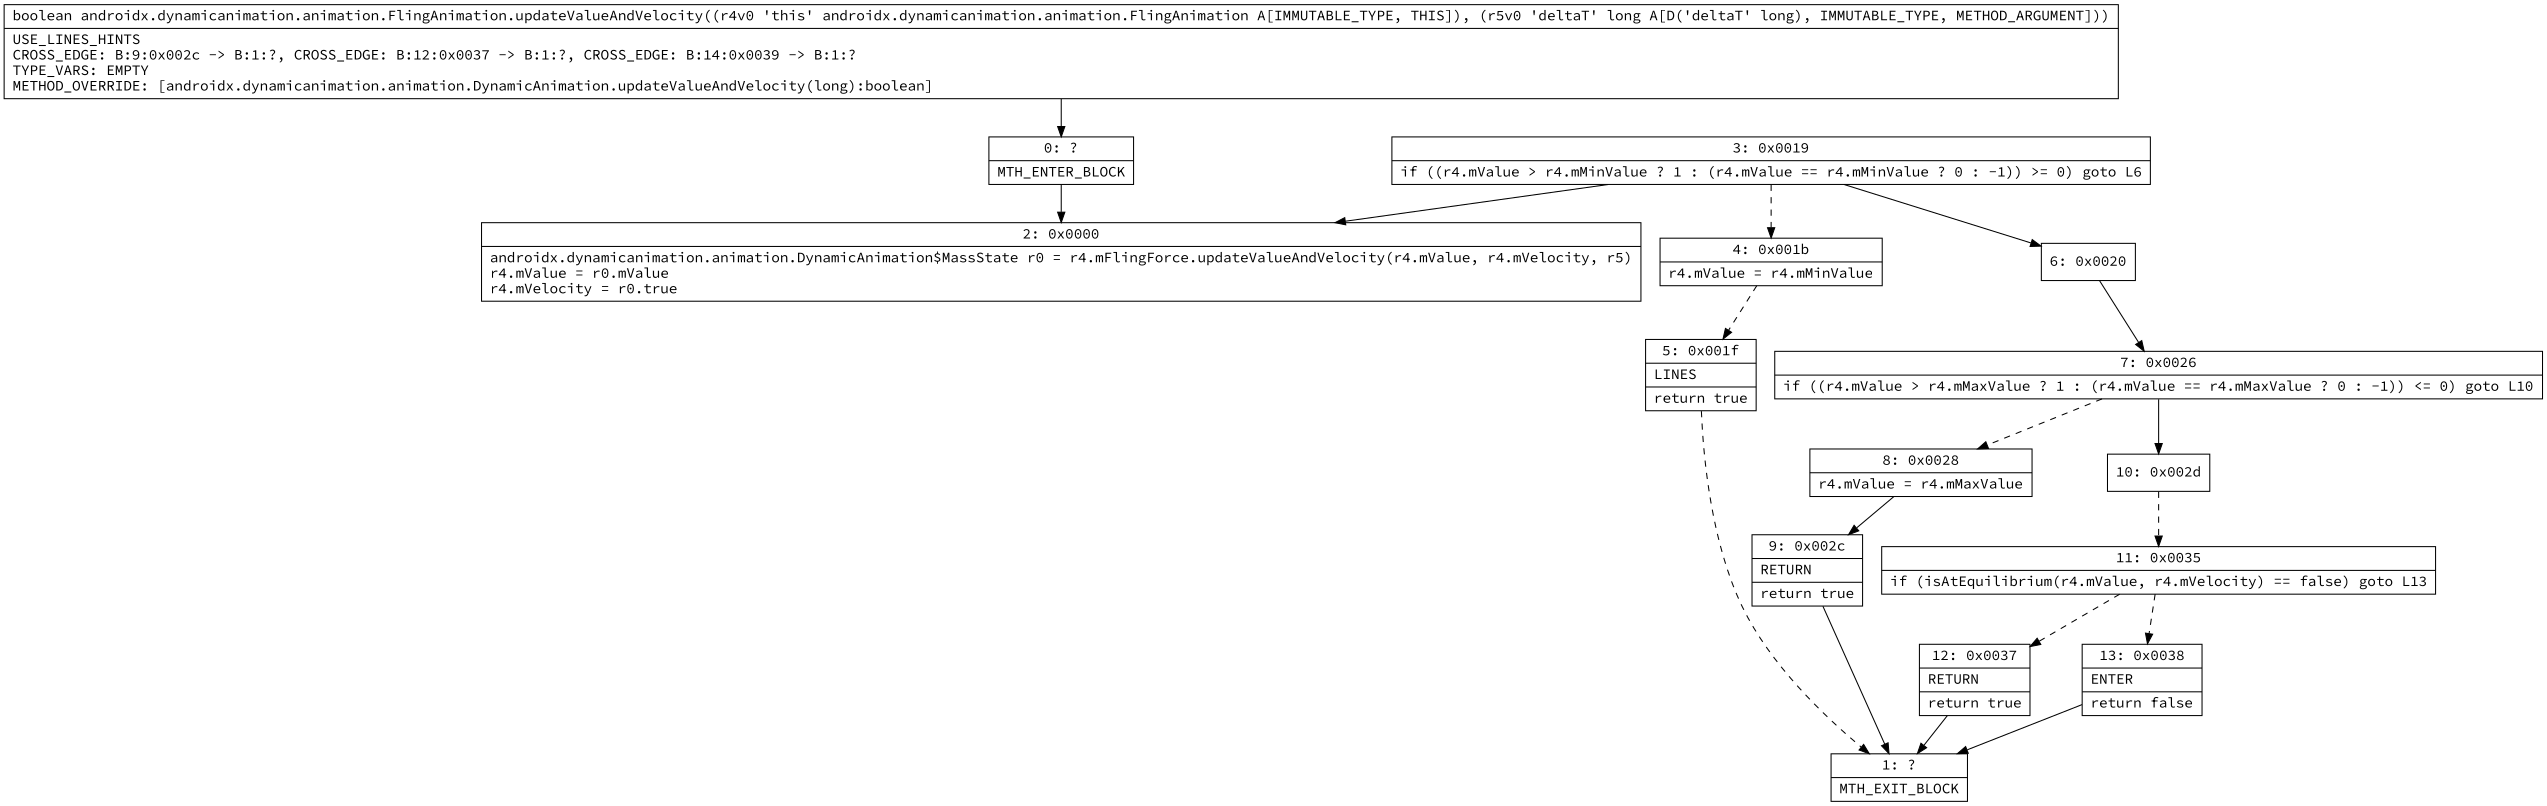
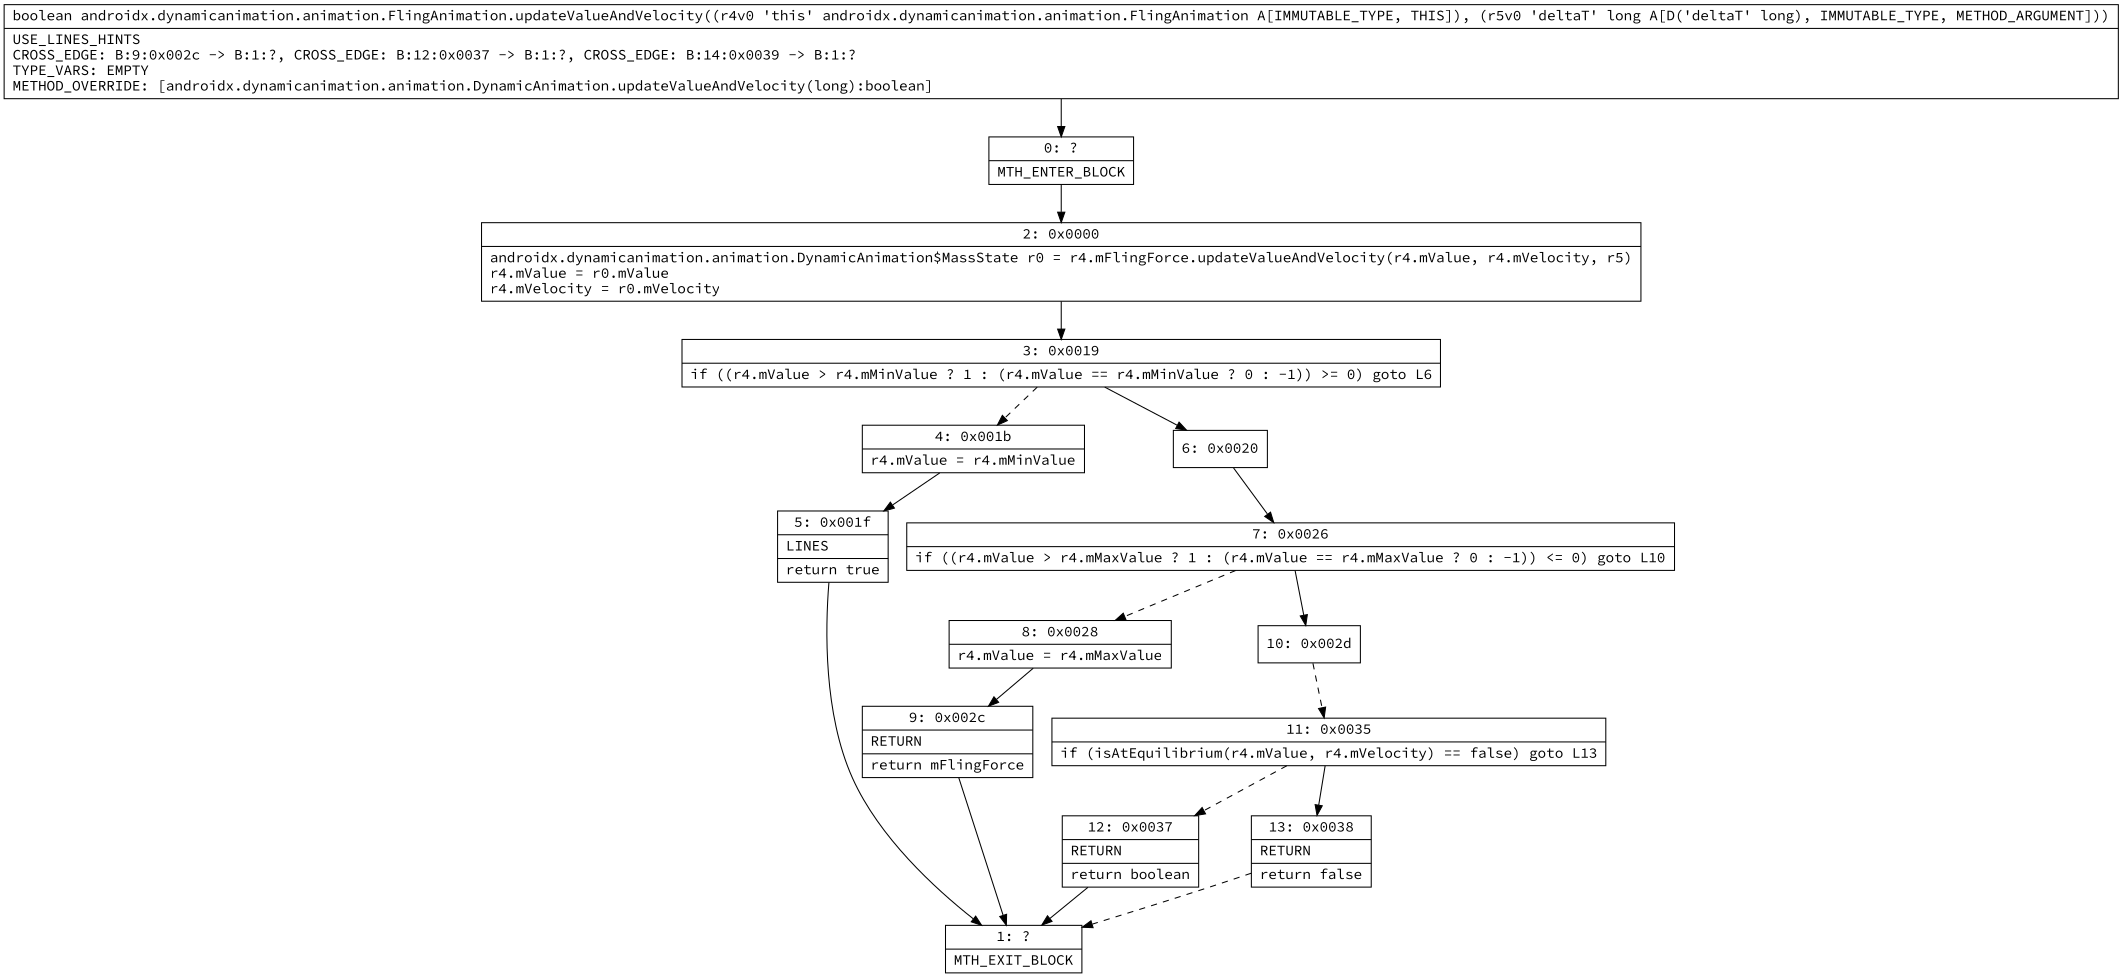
edge "3: 0x0019" -> "2: 0x0000": reversed
node "2: 0x0000": text "r4.mVelocity = r0.true" -> "r4.mVelocity = r0.mVelocity"
edge "4: 0x001b" -> "5: 0x001f": style dashed -> solid
node "9: 0x002c": text "return true" -> "return mFlingForce"
edge "5: 0x001f" -> "1: ?": style dashed -> solid
edge "11: 0x0035" -> "13: 0x0038": style dashed -> solid
node "13: 0x0038": text "ENTER" -> "RETURN"
node "12: 0x0037": text "return true" -> "return boolean"
edge "13: 0x0038" -> "1: ?": style solid -> dashed
